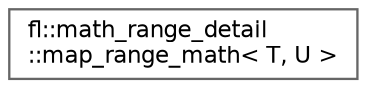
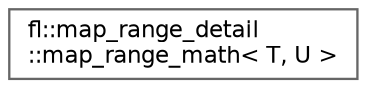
node "fl::math_range_detail ::map_range_math< T, U >": label "fl::math_range_detail ::map_range_math< T, U >" -> "fl::map_range_detail ::map_range_math< T, U >"
